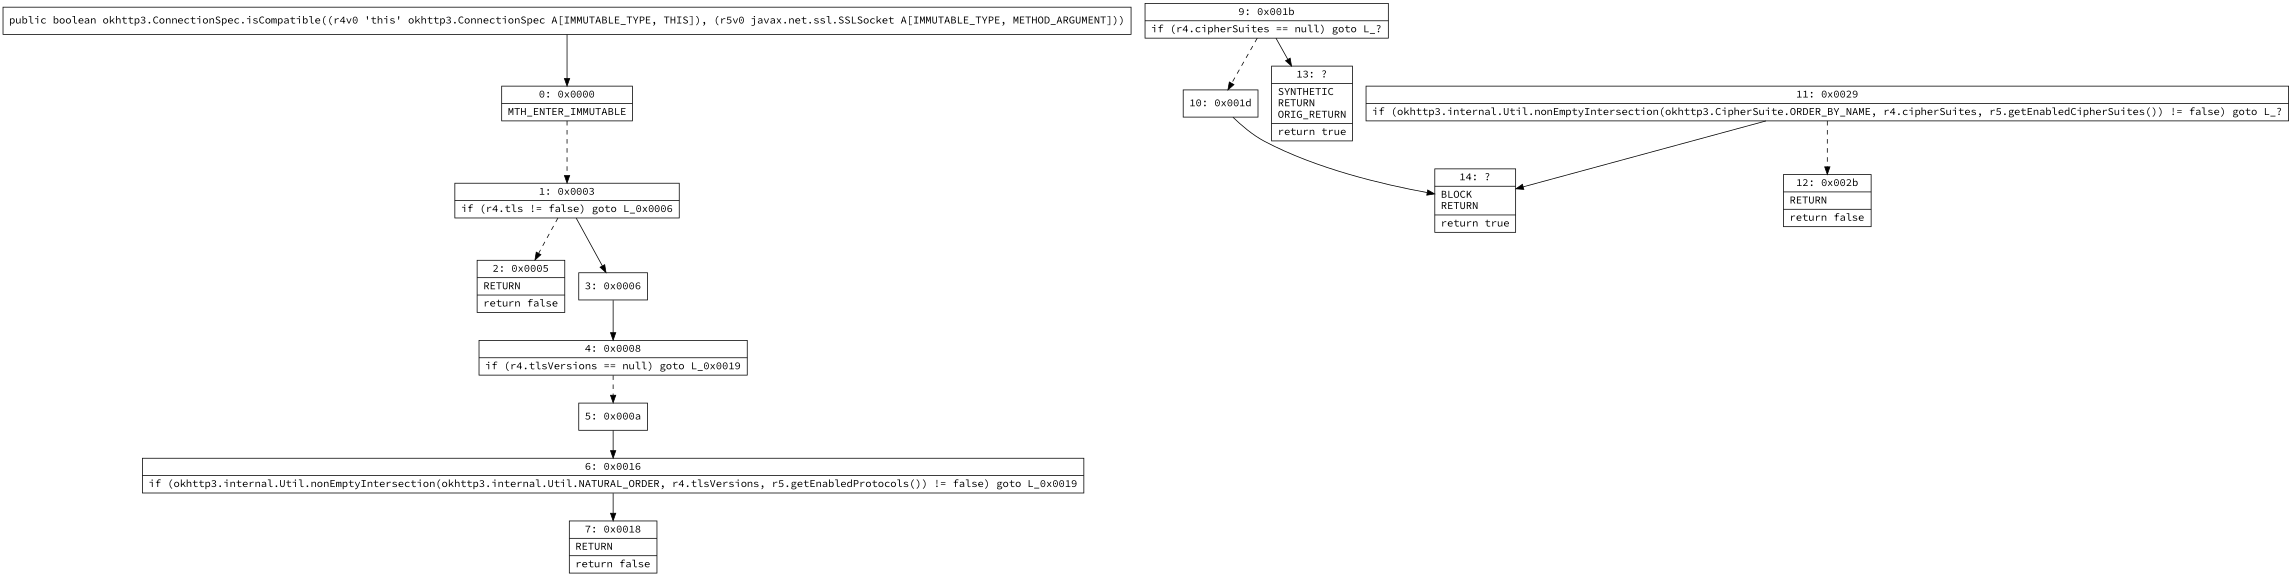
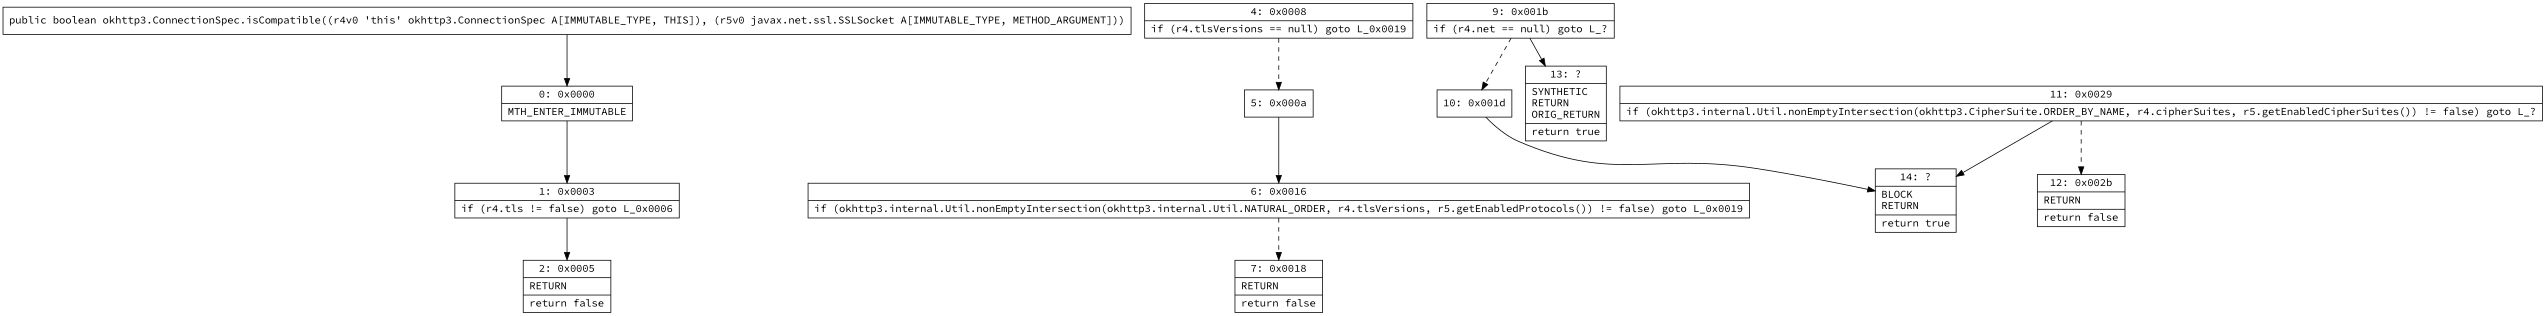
node "9: 0x001b": text "if (r4.cipherSuites == null) goto L_?" -> "if (r4.net == null) goto L_?"
edge "0: 0x0000" -> "1: 0x0003": style dashed -> solid
edge "1: 0x0003" -> "2: 0x0005": style dashed -> solid
node "3: 0x0006": removed
edge "6: 0x0016" -> "7: 0x0018": style solid -> dashed
